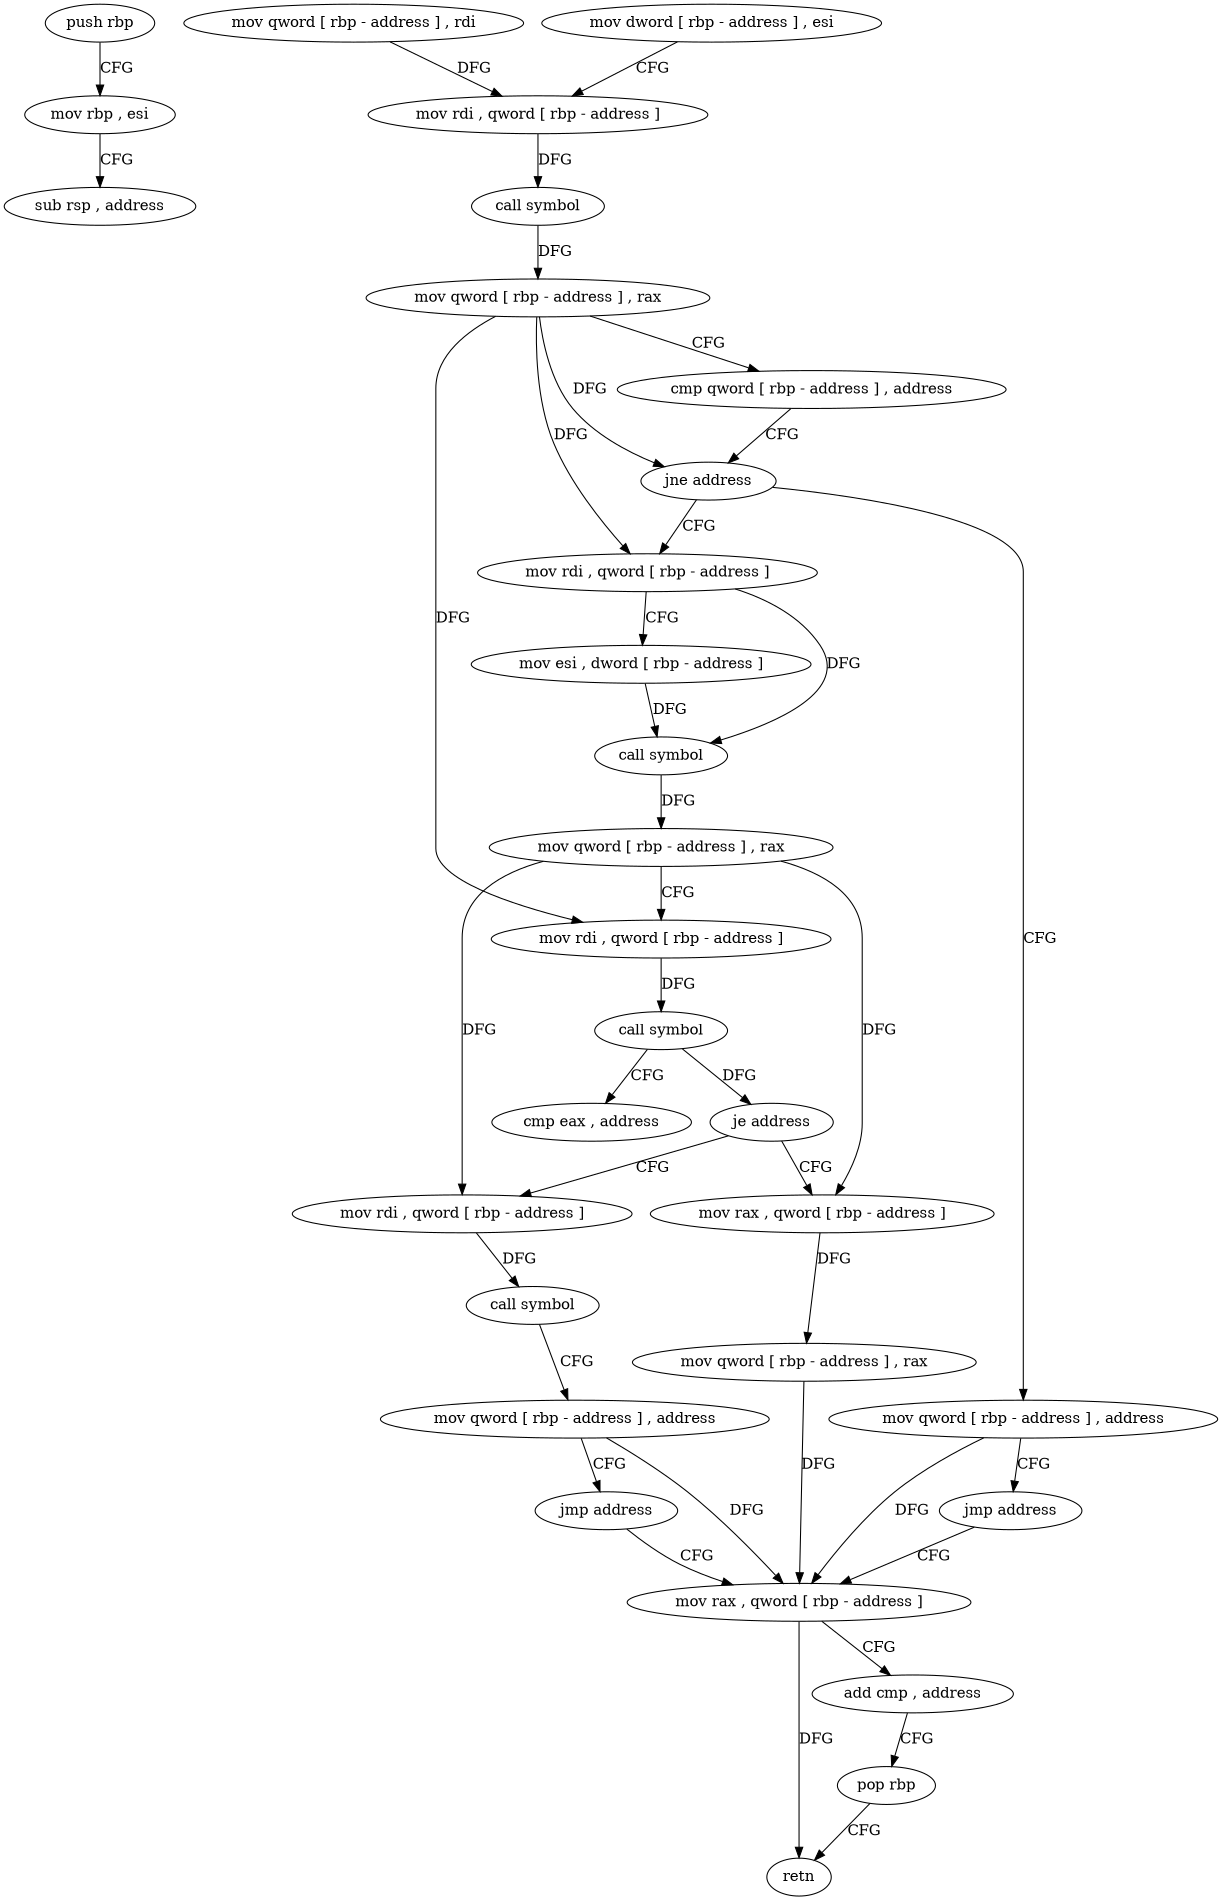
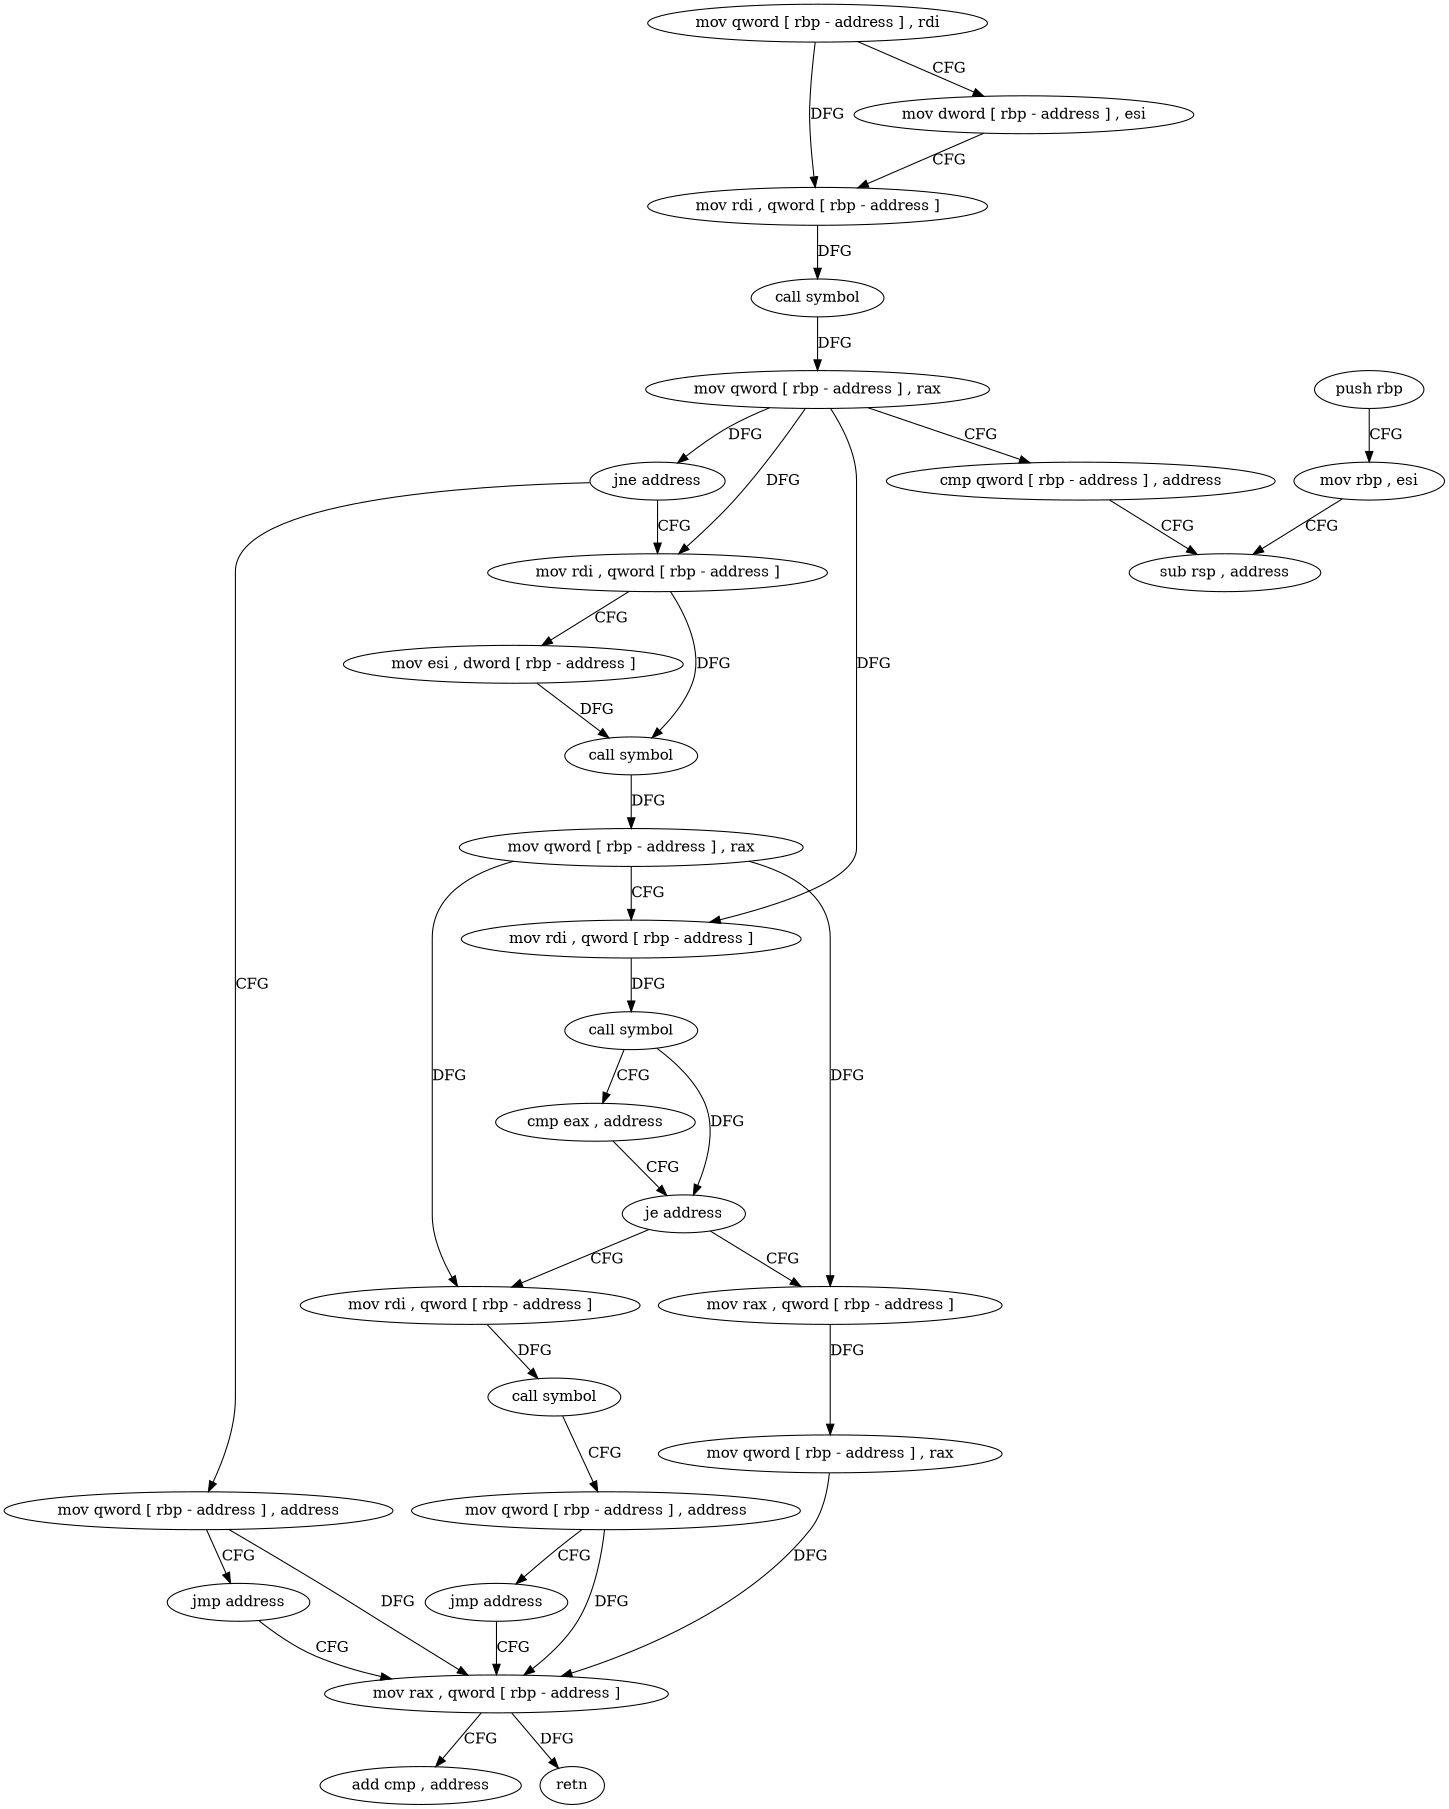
edge "mov qword [ rbp - address ] , rdi" -> "mov dword [ rbp - address ] , esi": added, label "CFG"
edge "cmp qword [ rbp - address ] , address" -> "jne address": now "cmp qword [ rbp - address ] , address" -> "sub rsp , address"
edge "cmp eax , address" -> "je address": added, label "CFG"
node "pop rbp": removed
